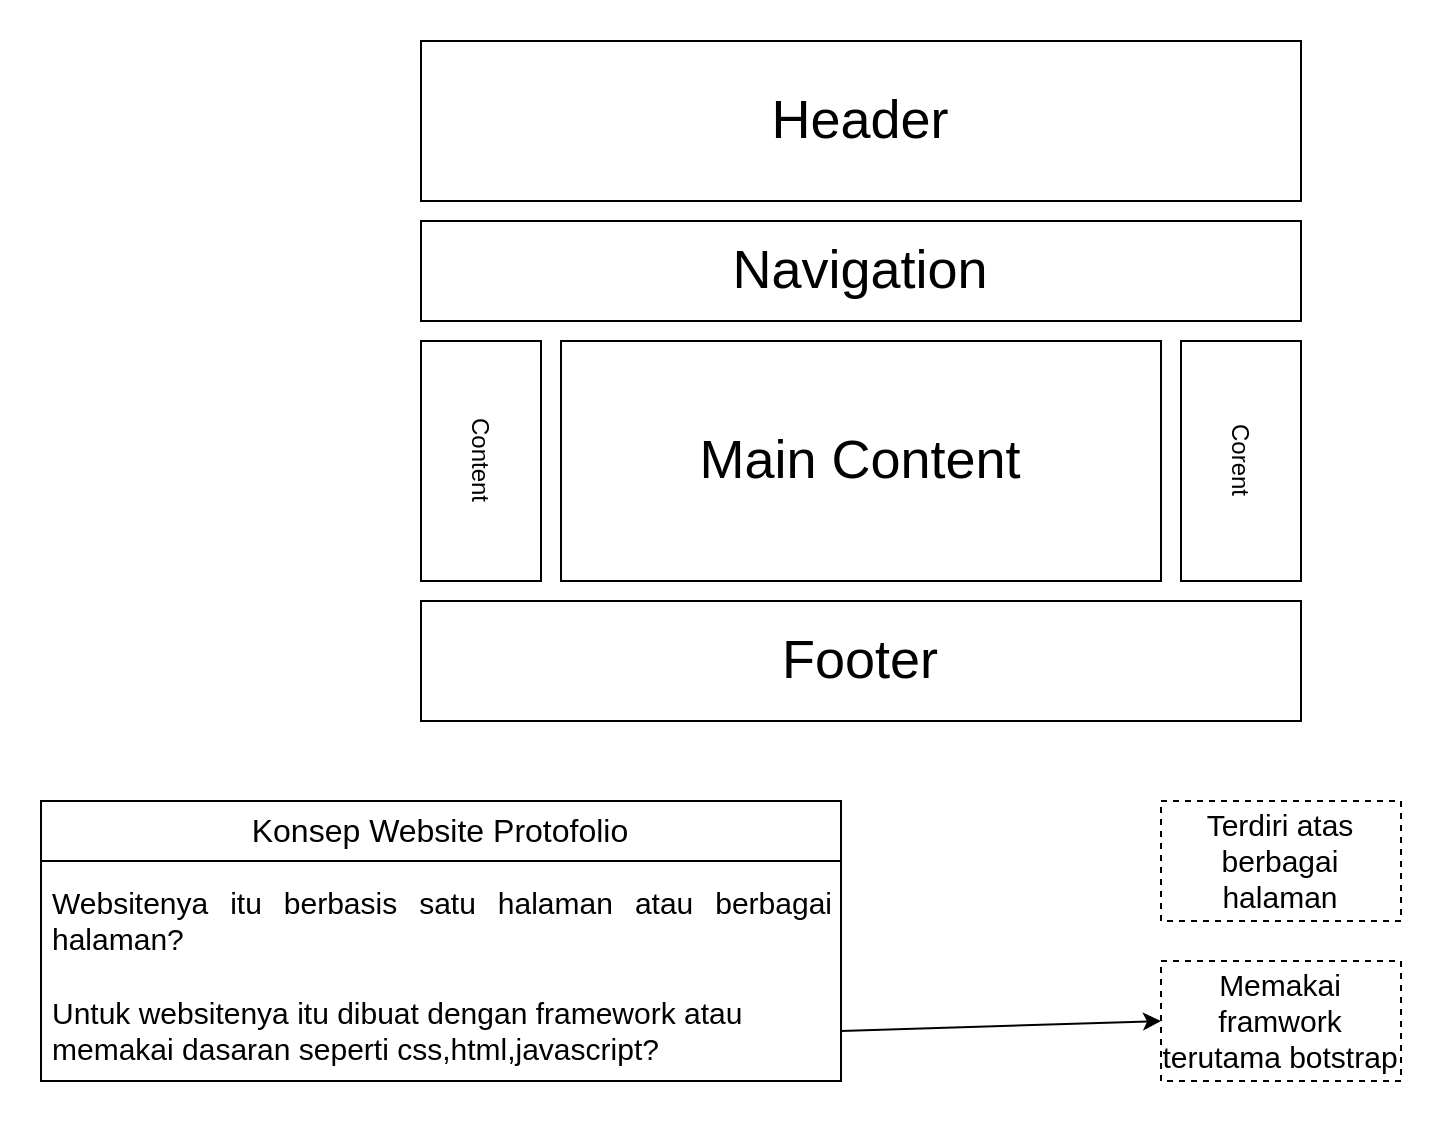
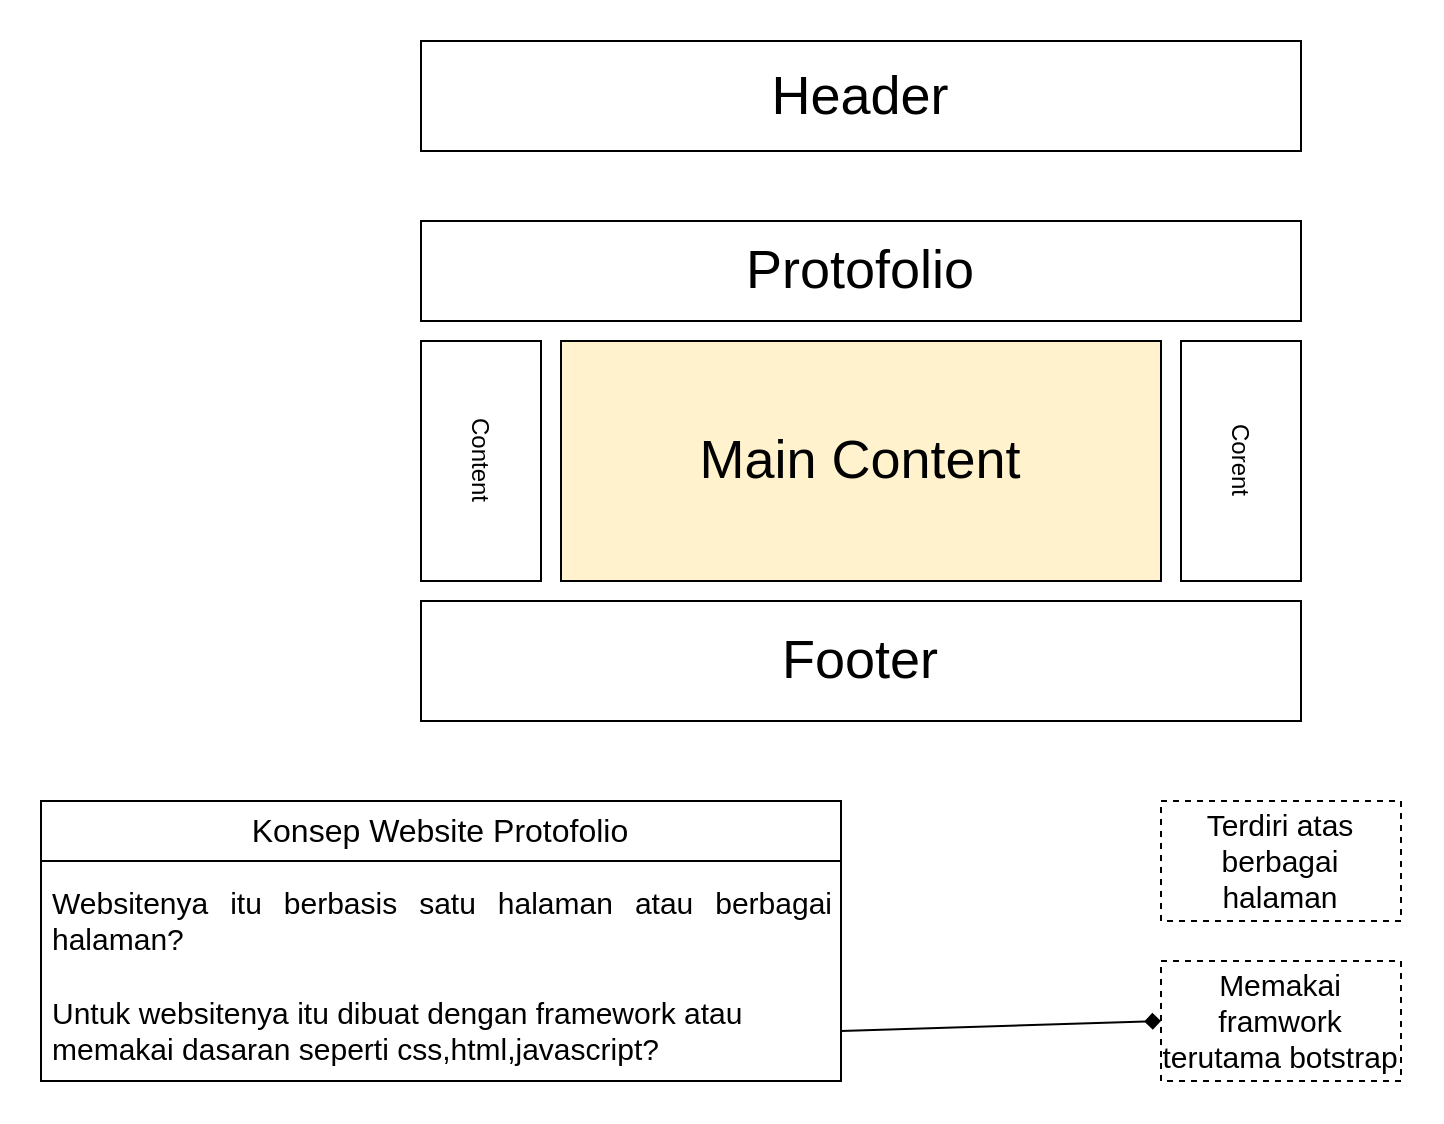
node "Header": size 880x160 -> 880x110
node "Navigation": label "Navigation" -> "Protofolio"
node "Main Content": fillcolor #ffffff -> #fff2cc
edge "Untuk websitenya itu dibuat dengan framework atau memakai dasaran seperti css,html,javascript?" -> "Memakai framwork terutama botstrap": arrowhead classic -> diamond
